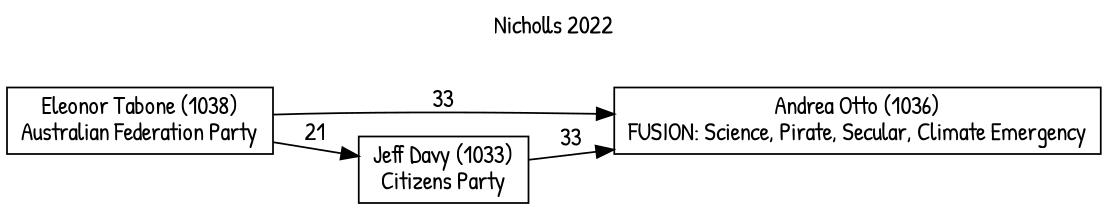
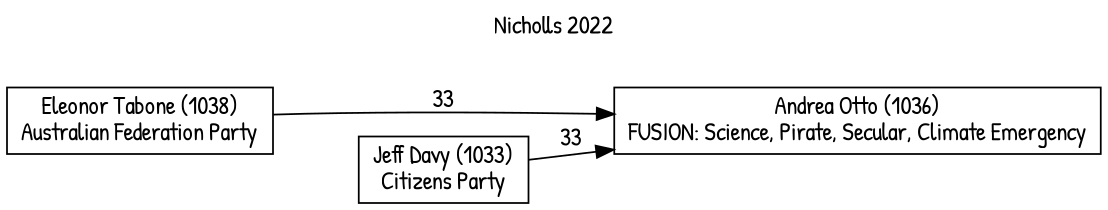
edge "Eleonor Tabone (1038) Australian Federation Party" -> "Jeff Davy (1033) Citizens Party": removed, label "21"
